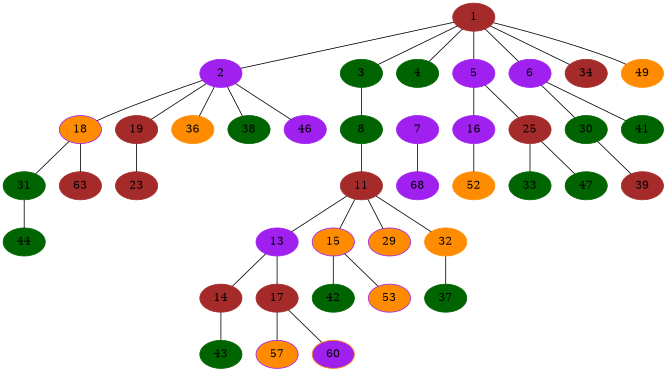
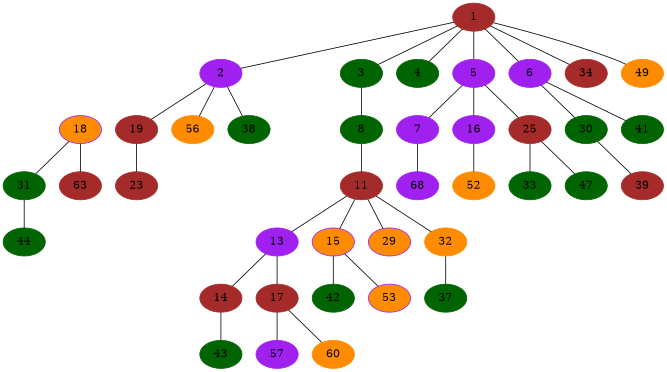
edge "2" -- "18": removed
edge "5" -- "7": added
node "36": label "36" -> "56"
node "46": removed
node "57": fillcolor darkorange -> purple
node "60": fillcolor purple -> darkorange
